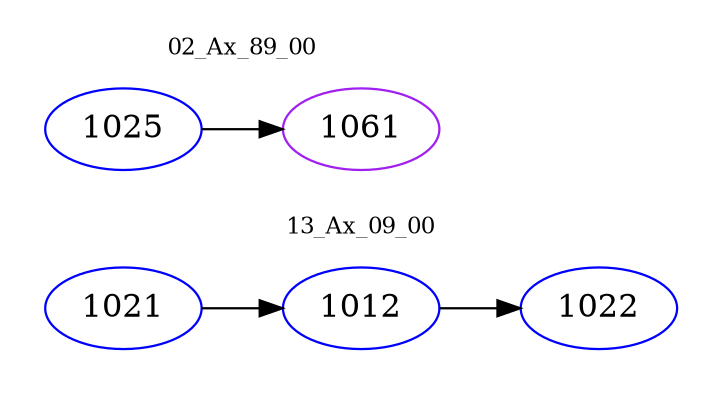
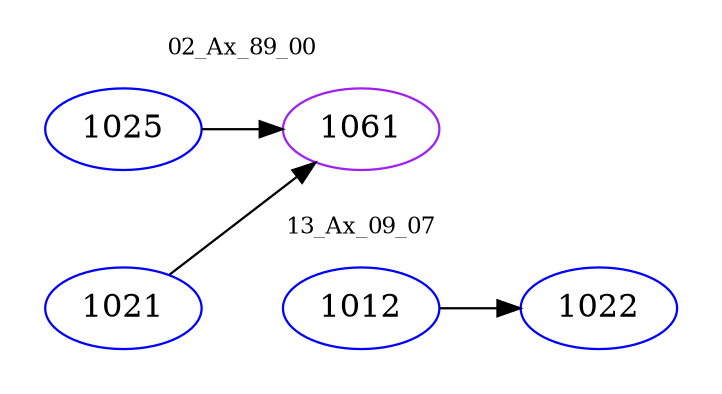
cluster "13_Ax_09_00": label "13_Ax_09_00" -> "13_Ax_09_07"
edge "1021" -> "1012": now "1021" -> "1061"
